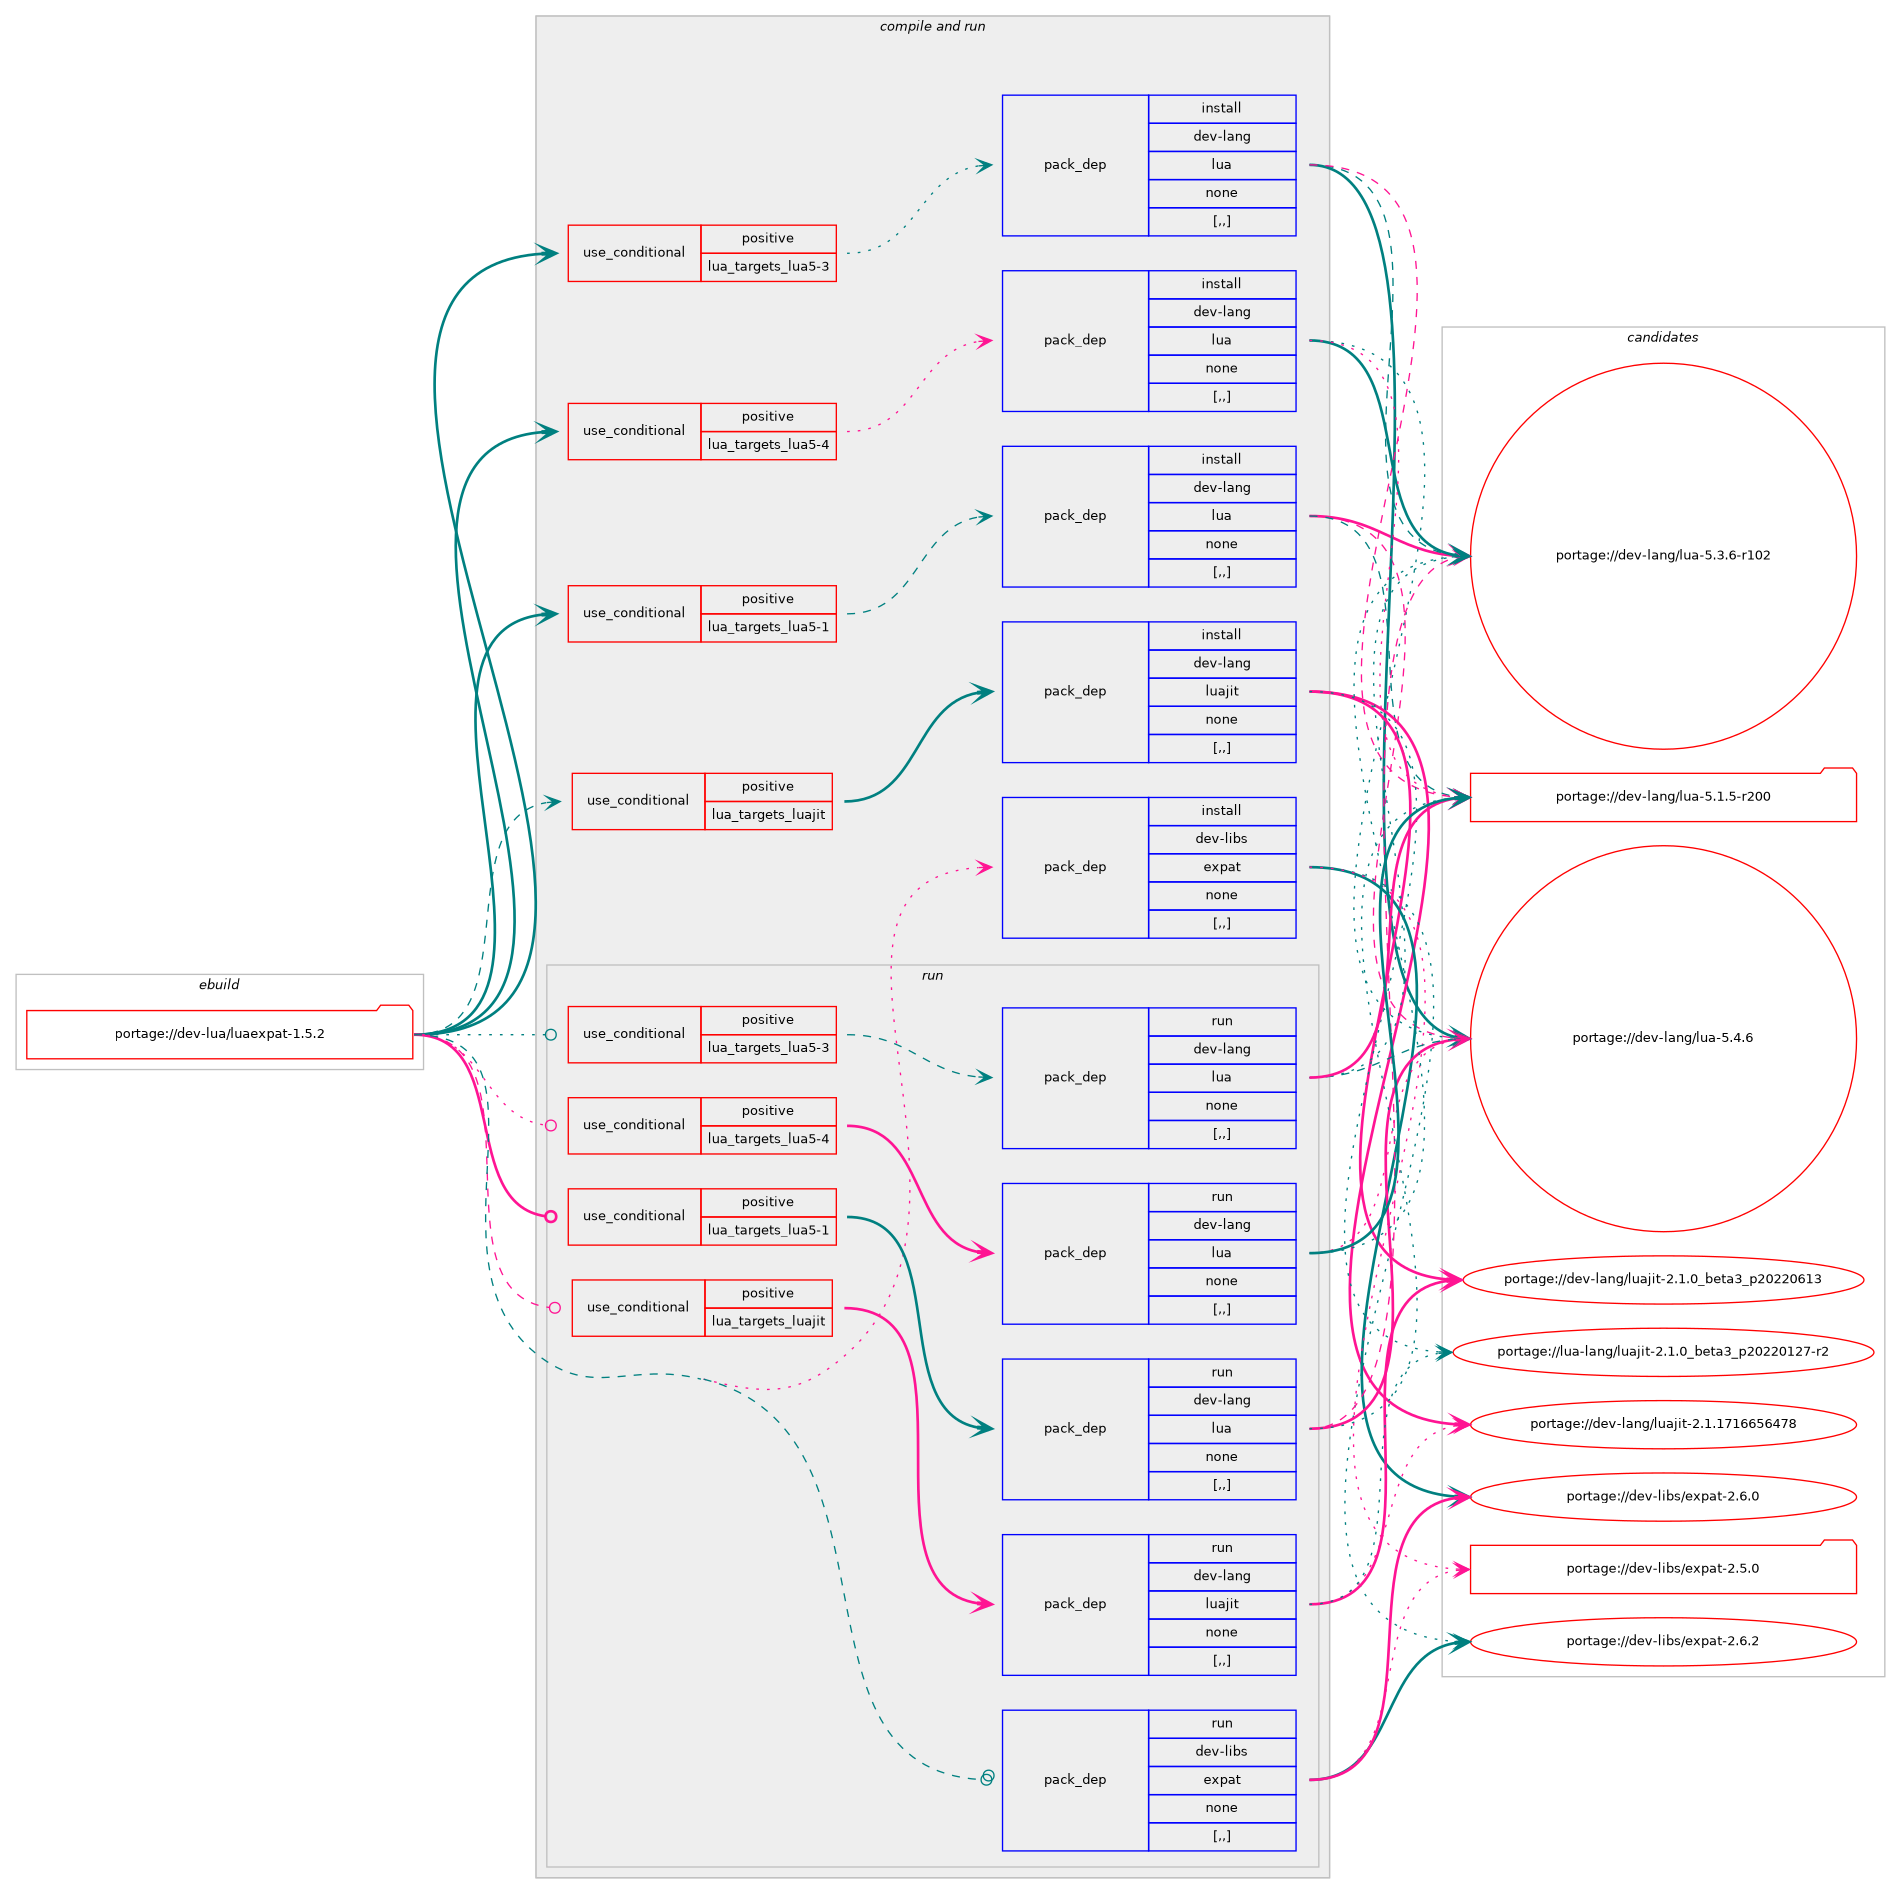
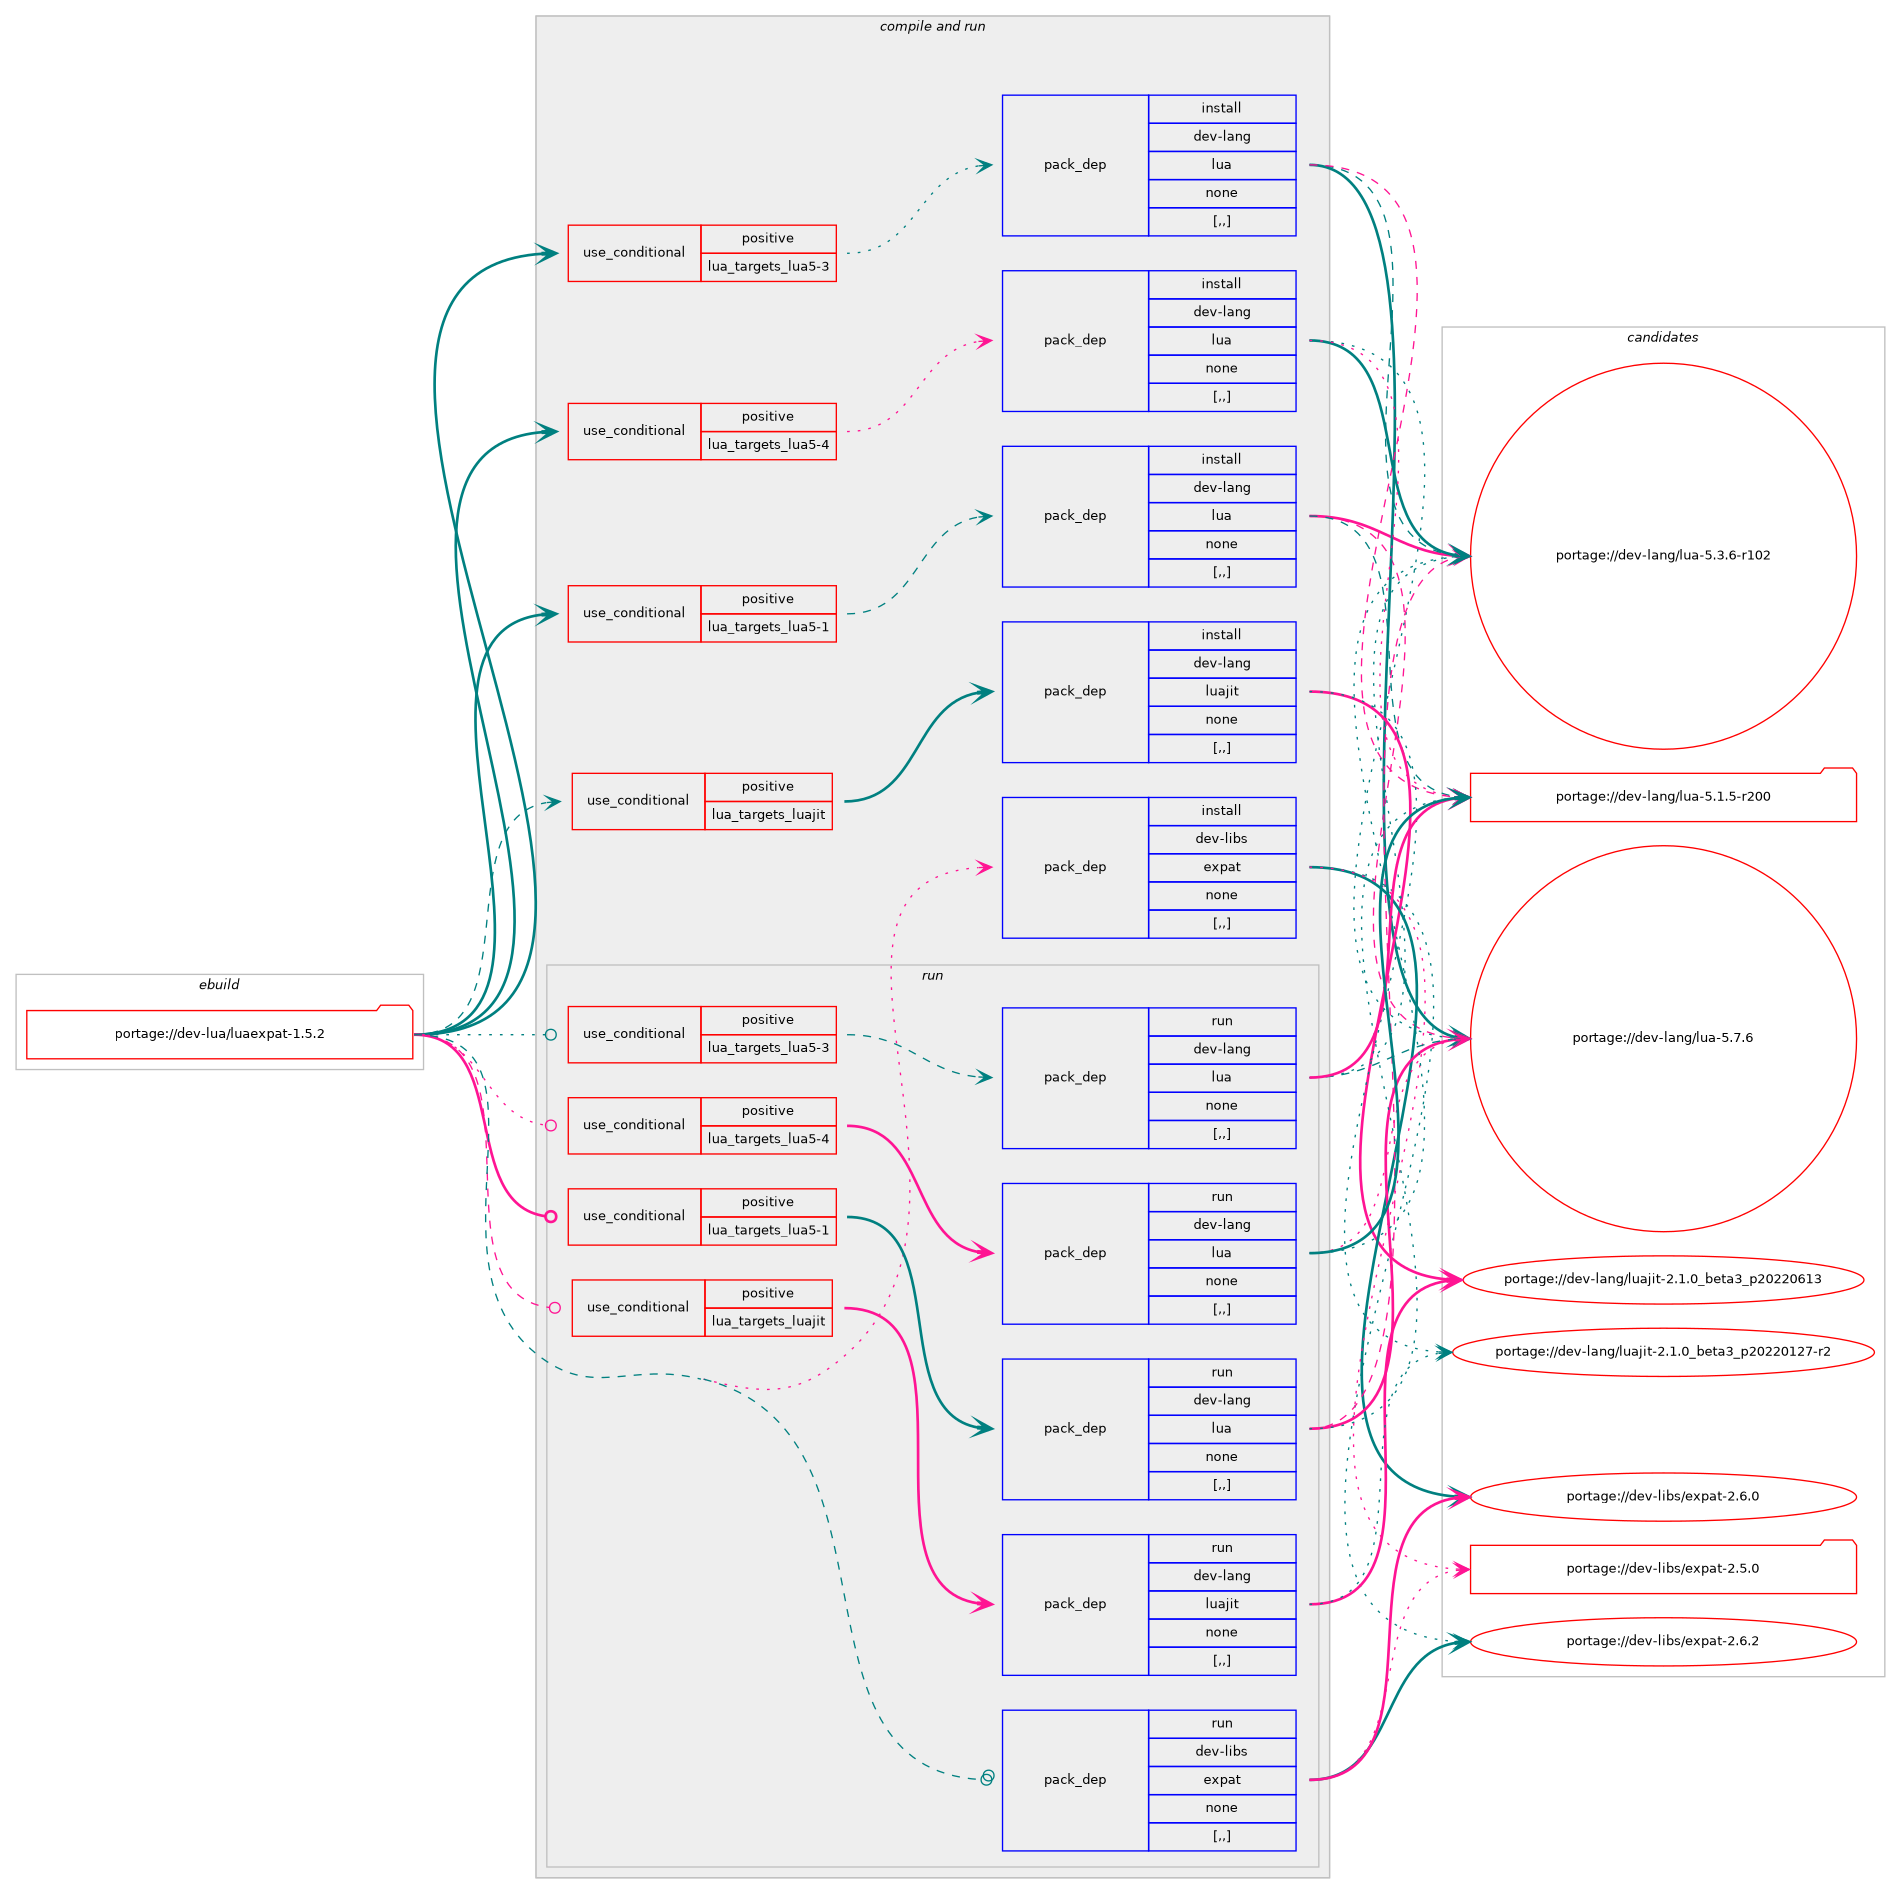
node "portage://dev-lang/lua-5.4.6": label "portage://dev-lang/lua-5.4.6" -> "portage://dev-lang/lua-5.7.6"
node "portage://lua-lang/luajit-2.1.0_beta3_p20220127-r2": label "portage://lua-lang/luajit-2.1.0_beta3_p20220127-r2" -> "portage://dev-lang/luajit-2.1.0_beta3_p20220127-r2"
node "portage://dev-lang/luajit-2.1.1716656478": removed
